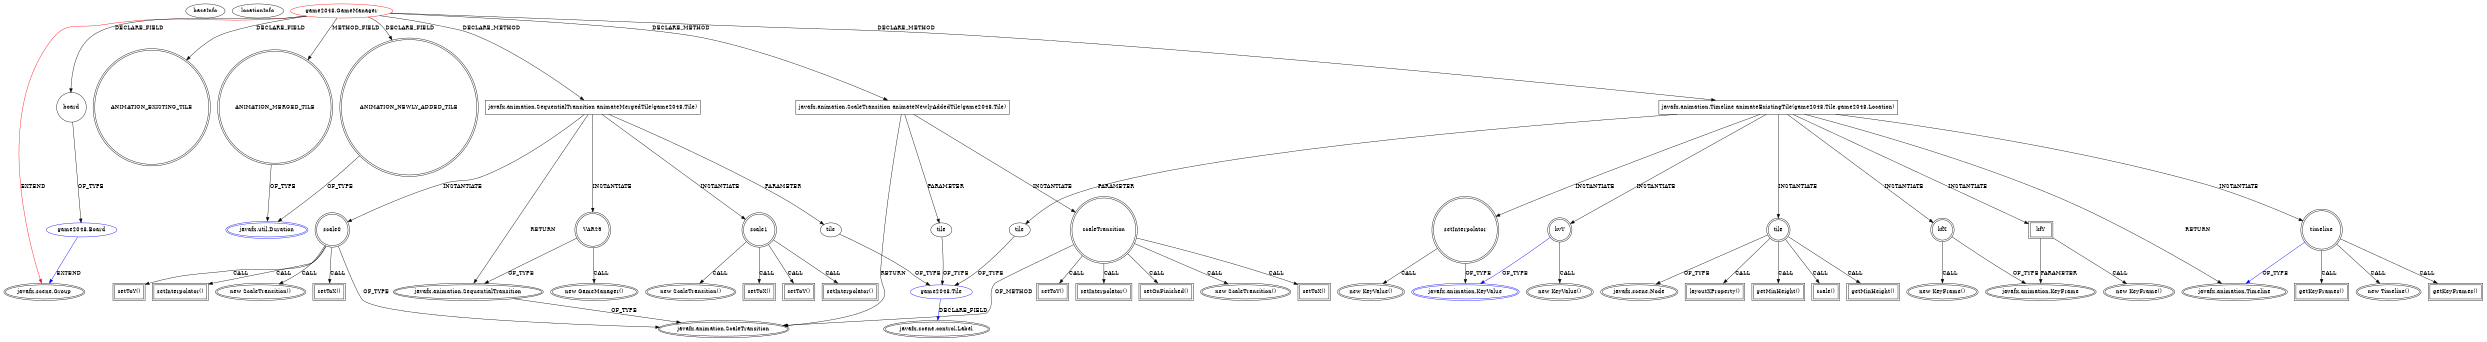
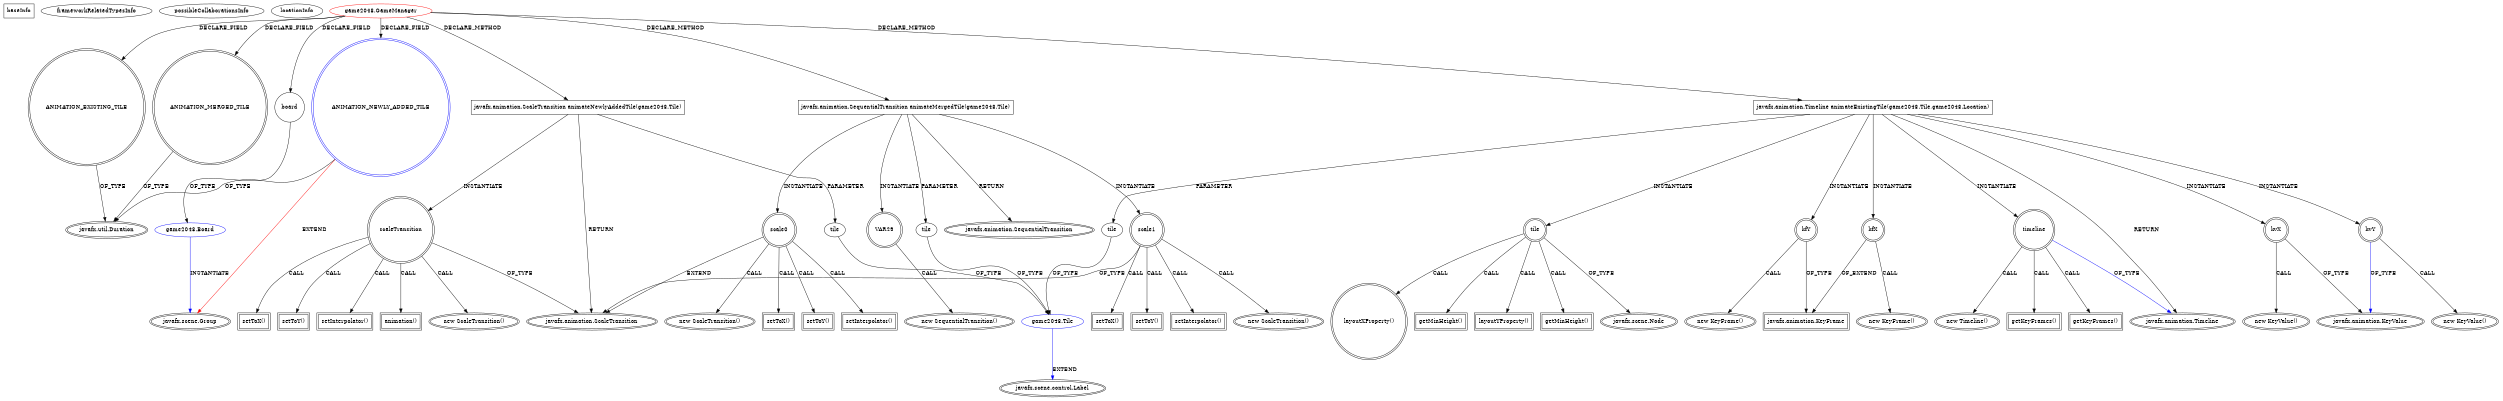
node "frameworkRelatedTypesInfo": added
node "baseInfo": shape ellipse -> box
node "possibleCollaborationsInfo": added
edge "game2048.GameManager" -> "ANIMATION_MERGED_TILE": label "METHOD_FIELD" -> "DECLARE_FIELD"
edge "game2048.GameManager" -> "javafx.scene.Group": now "ANIMATION_NEWLY_ADDED_TILE" -> "javafx.scene.Group"
node "ANIMATION_NEWLY_ADDED_TILE": color black -> blue
edge "ANIMATION_EXISTING_TILE" -> "javafx.util.Duration": added, label "OF_TYPE"
node "javafx.util.Duration": color blue -> black
node "setInterpolator": label "setInterpolator" -> "kvX"
node "kfY": shape box -> circle
edge "VAR29" -> "javafx.animation.SequentialTransition": removed, label "OF_TYPE"
edge "game2048.Board" -> "javafx.scene.Group": label "EXTEND" -> "INSTANTIATE"
edge "kfX" -> "javafx.animation.KeyFrame": label "OF_TYPE" -> "OF_EXTEND"
edge "kfY" -> "javafx.animation.KeyFrame": label "PARAMETER" -> "OF_TYPE"
edge "scale0" -> "javafx.animation.ScaleTransition": label "OF_TYPE" -> "EXTEND"
node "new GameManager()": label "new GameManager()" -> "new SequentialTransition()"
edge "scaleTransition" -> "javafx.animation.ScaleTransition": label "OF_METHOD" -> "OF_TYPE"
node "setOnFinished()": label "setOnFinished()" -> "animation()"
node "javafx.animation.KeyValue": color blue -> black
node "layoutXProperty()": shape box -> circle
node "scale()": label "scale()" -> "layoutYProperty()"
node "javafx.animation.KeyFrame": shape ellipse -> box
edge "javafx.animation.SequentialTransition" -> "javafx.animation.ScaleTransition": now "scale1" -> "javafx.animation.ScaleTransition"
edge "game2048.Tile" -> "javafx.scene.control.Label": label "DECLARE_FIELD" -> "EXTEND"
